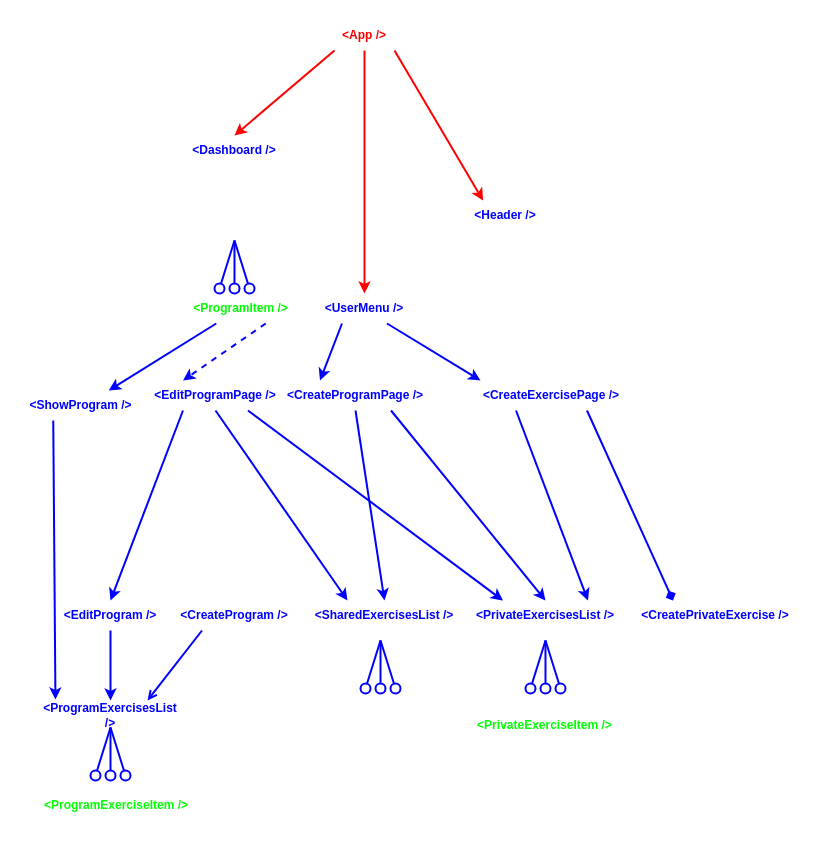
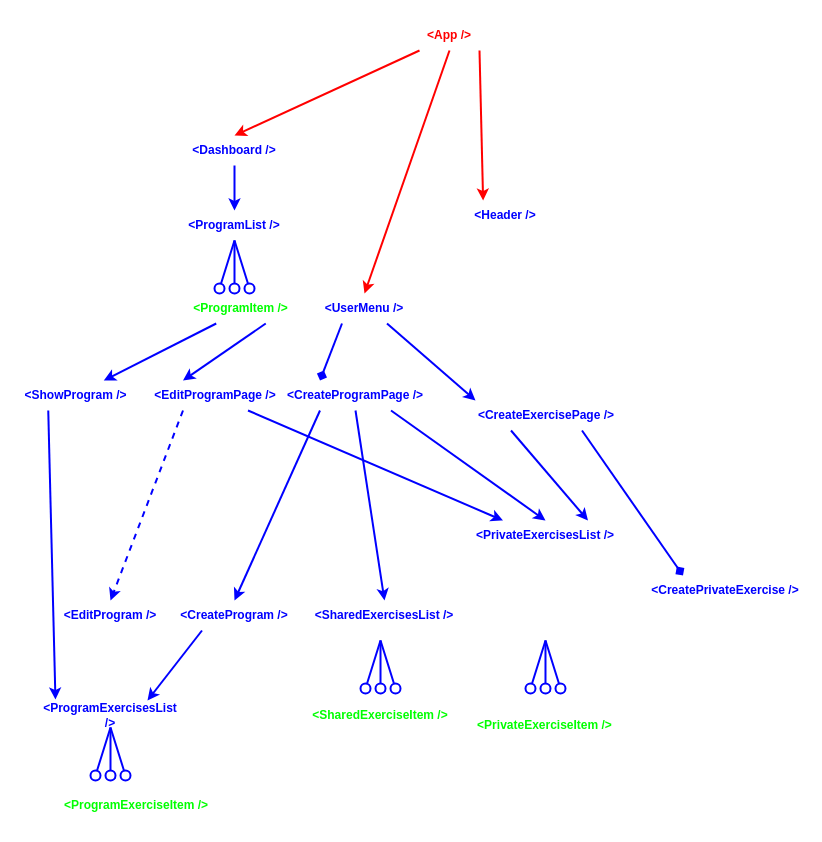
node "<App />": moved (365, 36) -> (450, 36)
edge "<Dashboard />" -> "<ProgramList />": added
node "<ProgramList />": added
edge "<ProgramItem />" -> "<EditProgramPage />": style dashed -> solid
edge "<UserMenu />" -> "<CreateProgramPage />": arrowhead classic -> diamond
node "<CreateExercisePage />": moved (552, 396) -> (547, 416)
node "<ShowProgram />": moved (81, 406) -> (76, 396)
edge "<CreateProgramPage />" -> "<CreateProgram />": added
edge "<EditProgramPage />" -> "<EditProgram />": style solid -> dashed
edge "<EditProgramPage />" -> "<SharedExercisesList />": removed
node "<PrivateExercisesList />": moved (546, 616) -> (546, 536)
node "<CreatePrivateExercise />": moved (716, 616) -> (726, 591)
edge "<EditProgram />" -> "<ProgramExercisesList />": removed
edge "<CreateProgram />" -> "<ProgramExercisesList />": arrowhead open -> classic
node "<SharedExerciseItem />": added
node "<ProgramExerciseItem />": moved (117, 806) -> (137, 806)
